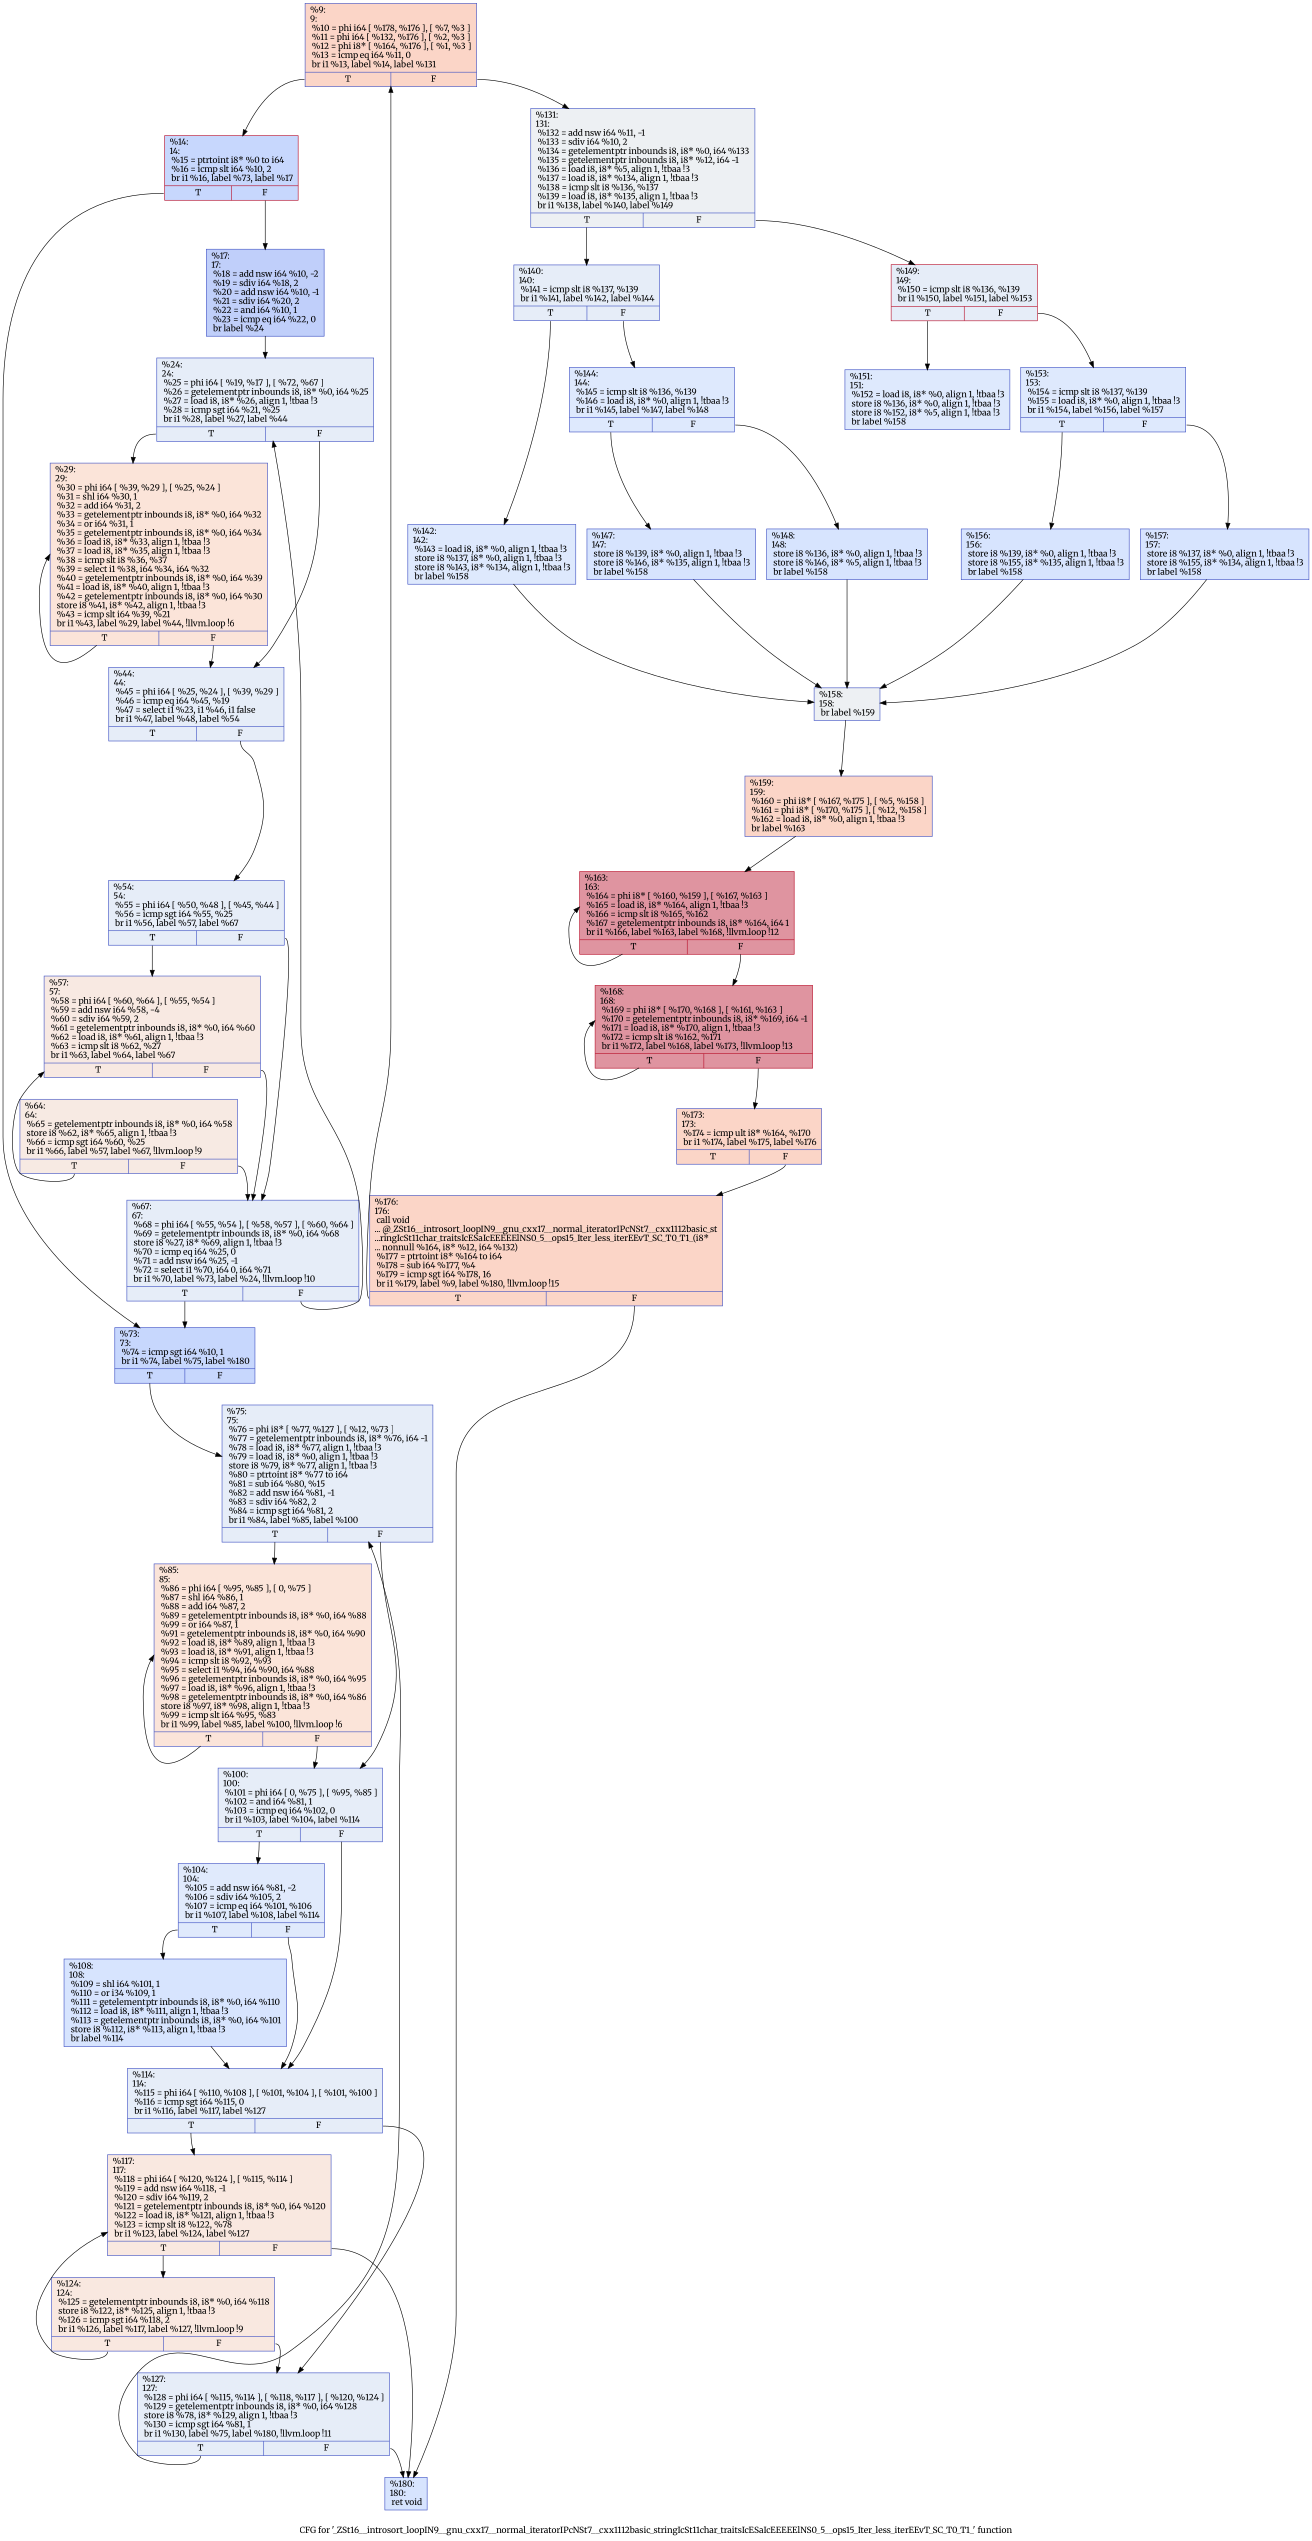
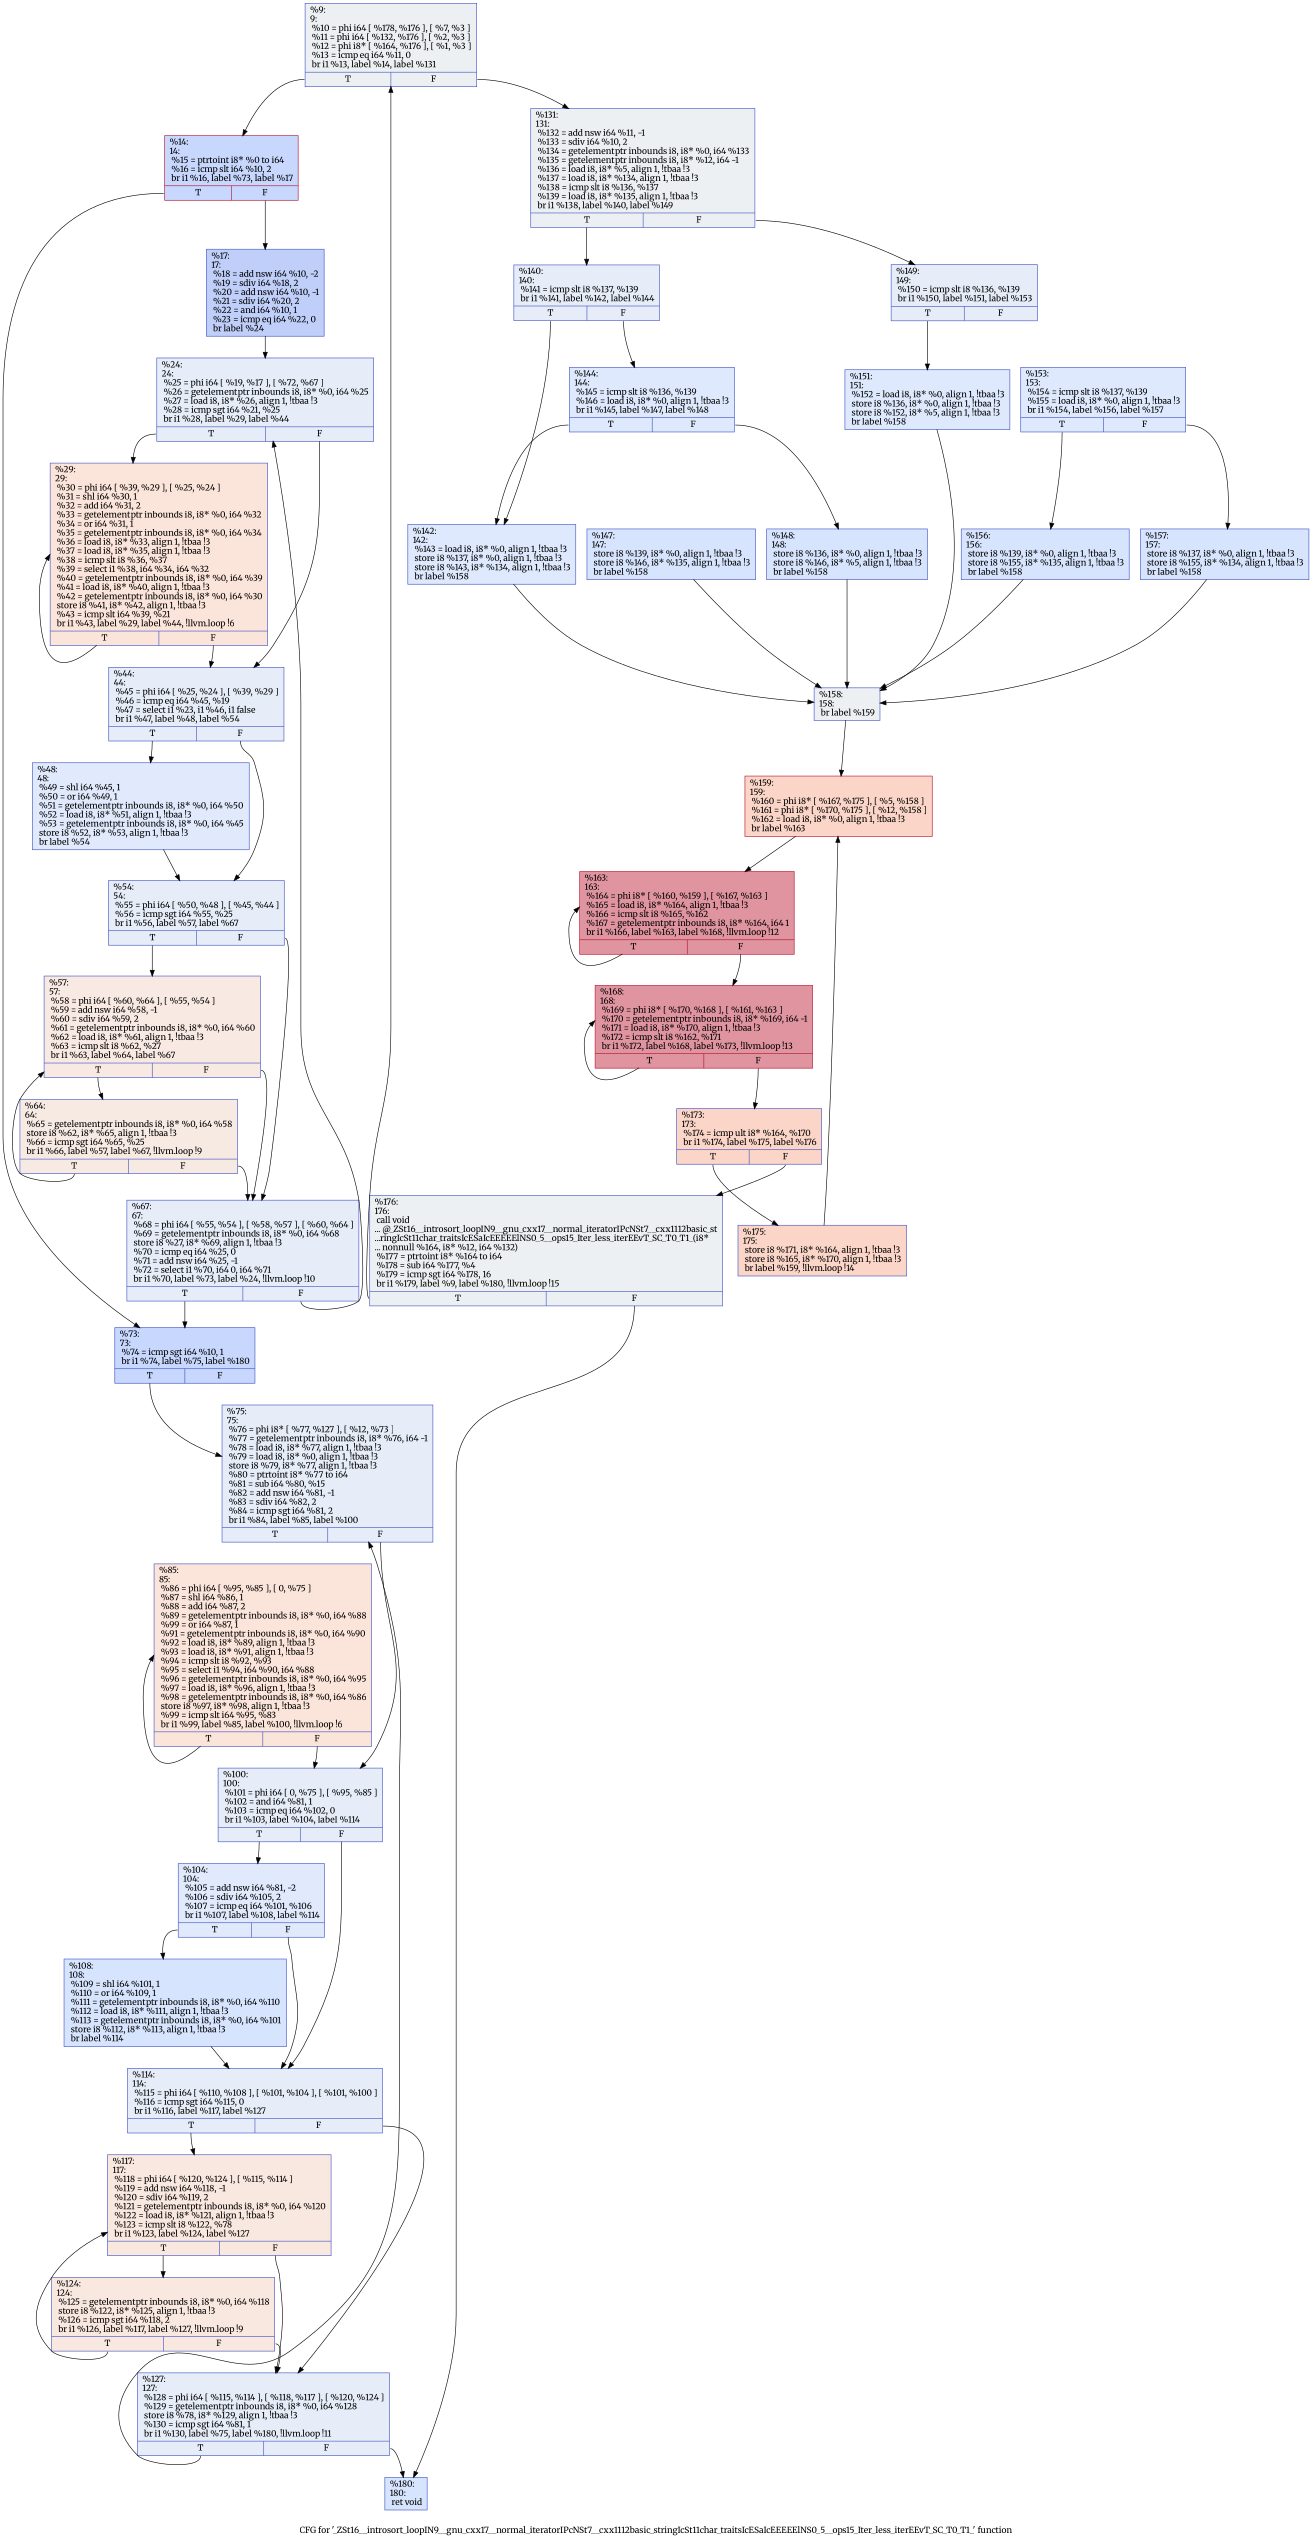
node "%9:": fillcolor #f5a08170 -> #d6dce470
node "%149:": color #b70d28ff -> #3d50c3ff
edge "%149:" -> "%153:": removed
node "%24:": text "br i1 %28, label %27, label %44" -> "br i1 %28, label %29, label %44"
edge "%144:" -> "%147:": now "%144:" -> "%142:"
edge "%151:" -> "%158:": added
node "%48:": added
node "%159:": color #3d50c3ff -> #b70d28ff
node "%57:": text "%59 = add nsw i64 %58, -4" -> "%59 = add nsw i64 %58, -1"
edge "%57:" -> "%64:": added
node "%64:": text "%66 = icmp sgt i64 %60, %25" -> "%66 = icmp sgt i64 %65, %25"
node "%176:": fillcolor #f5a08170 -> #d6dce470
node "%175:": added
edge "%75:" -> "%85:": removed
node "%108:": text "%110 = or i34 %109, 1" -> "%110 = or i64 %109, 1"
edge "%117:" -> "%180:": now "%117:" -> "%127:"
